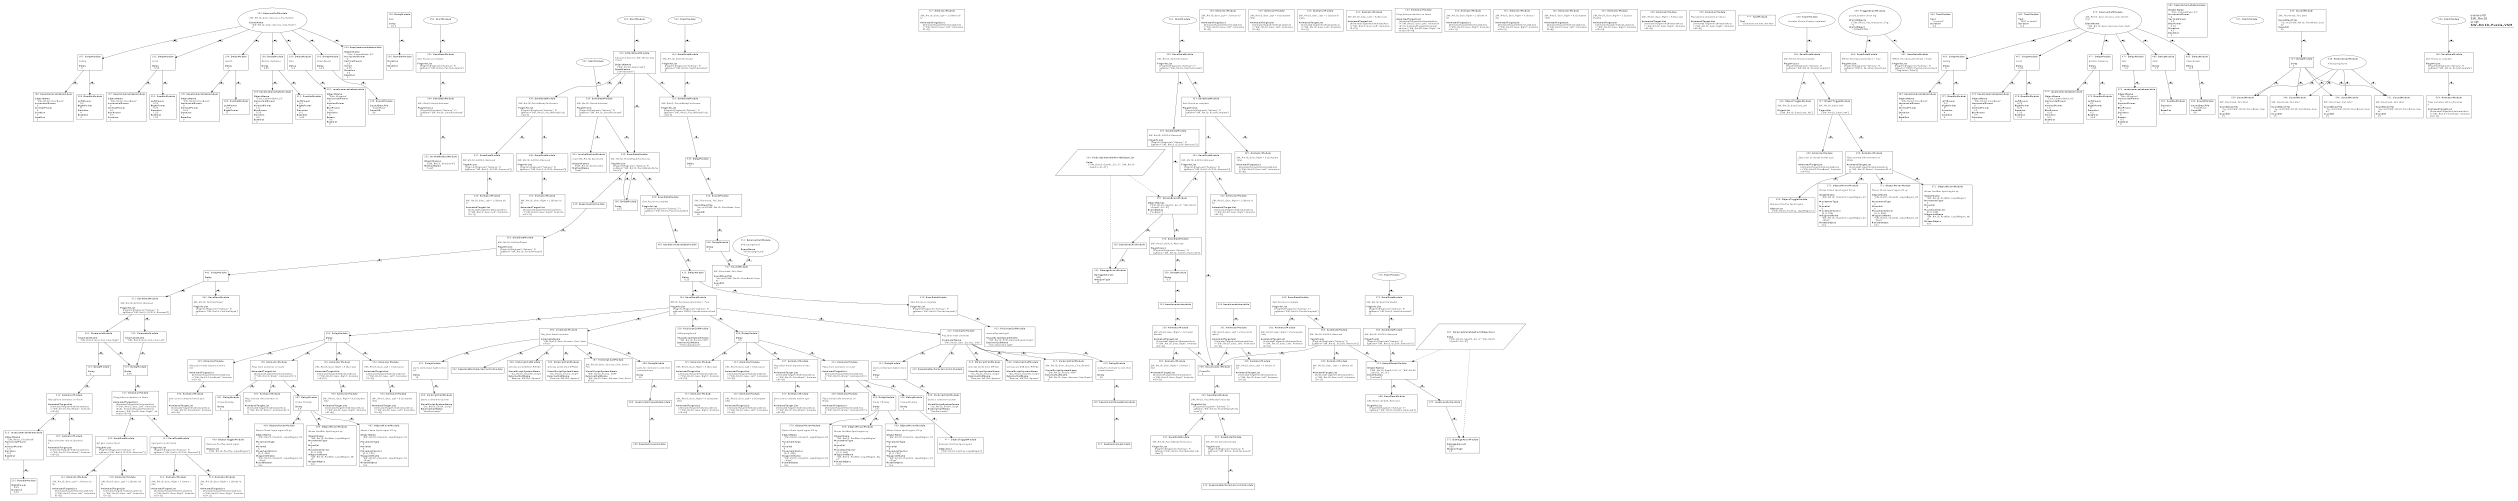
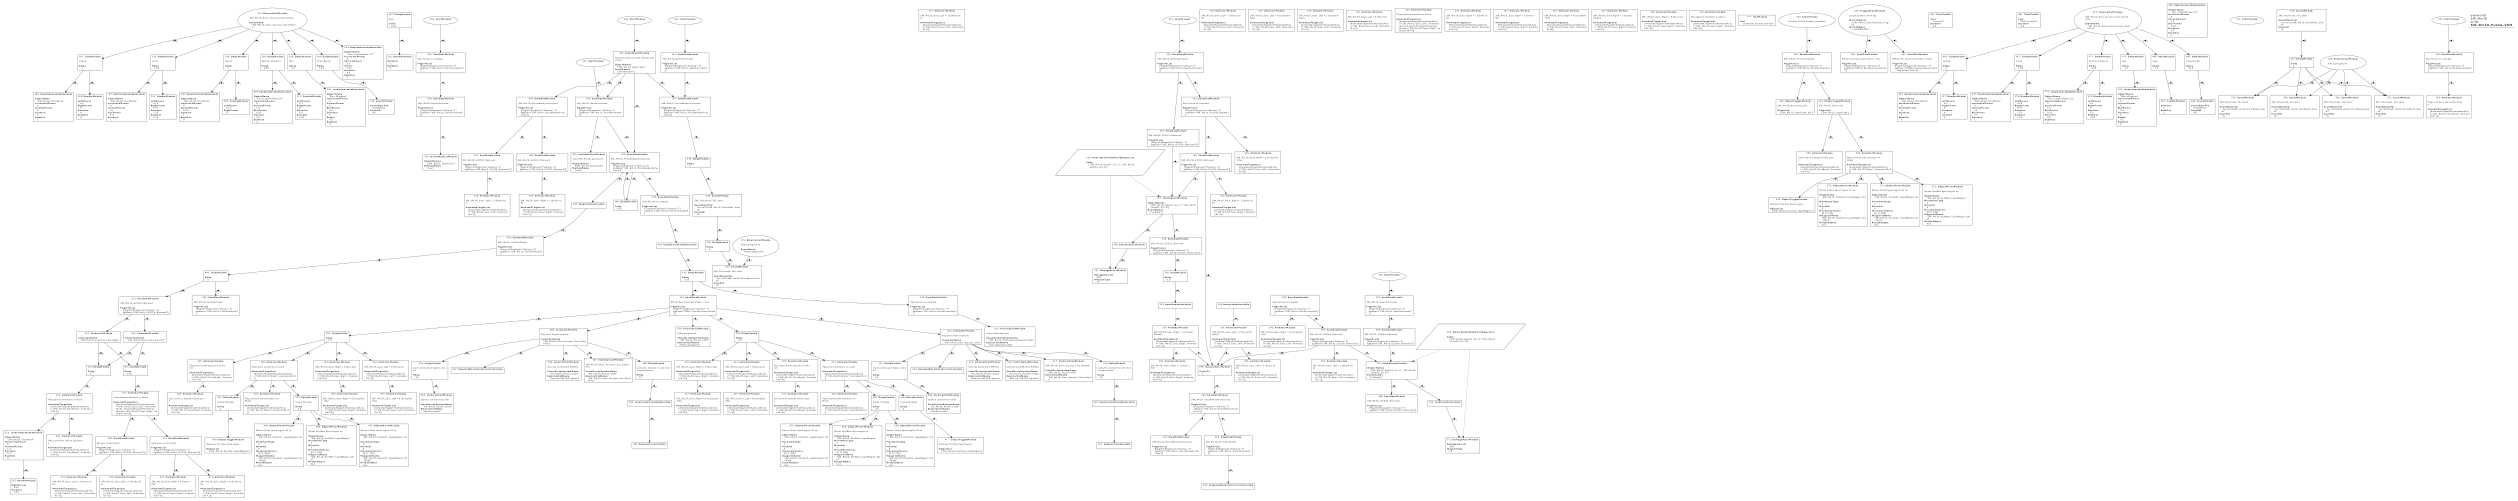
edge "513:" -> "524:": added, label "0→0"
node "508:": removed
